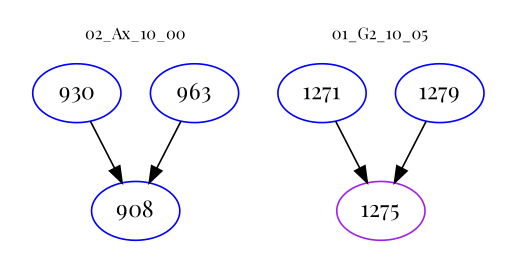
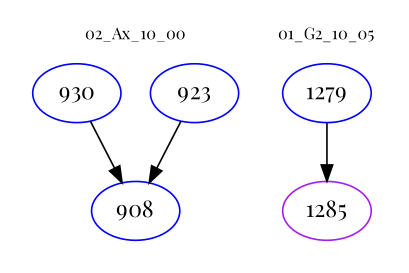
node "963": label "963" -> "923"
node "1271": removed
node "1275": label "1275" -> "1285"
